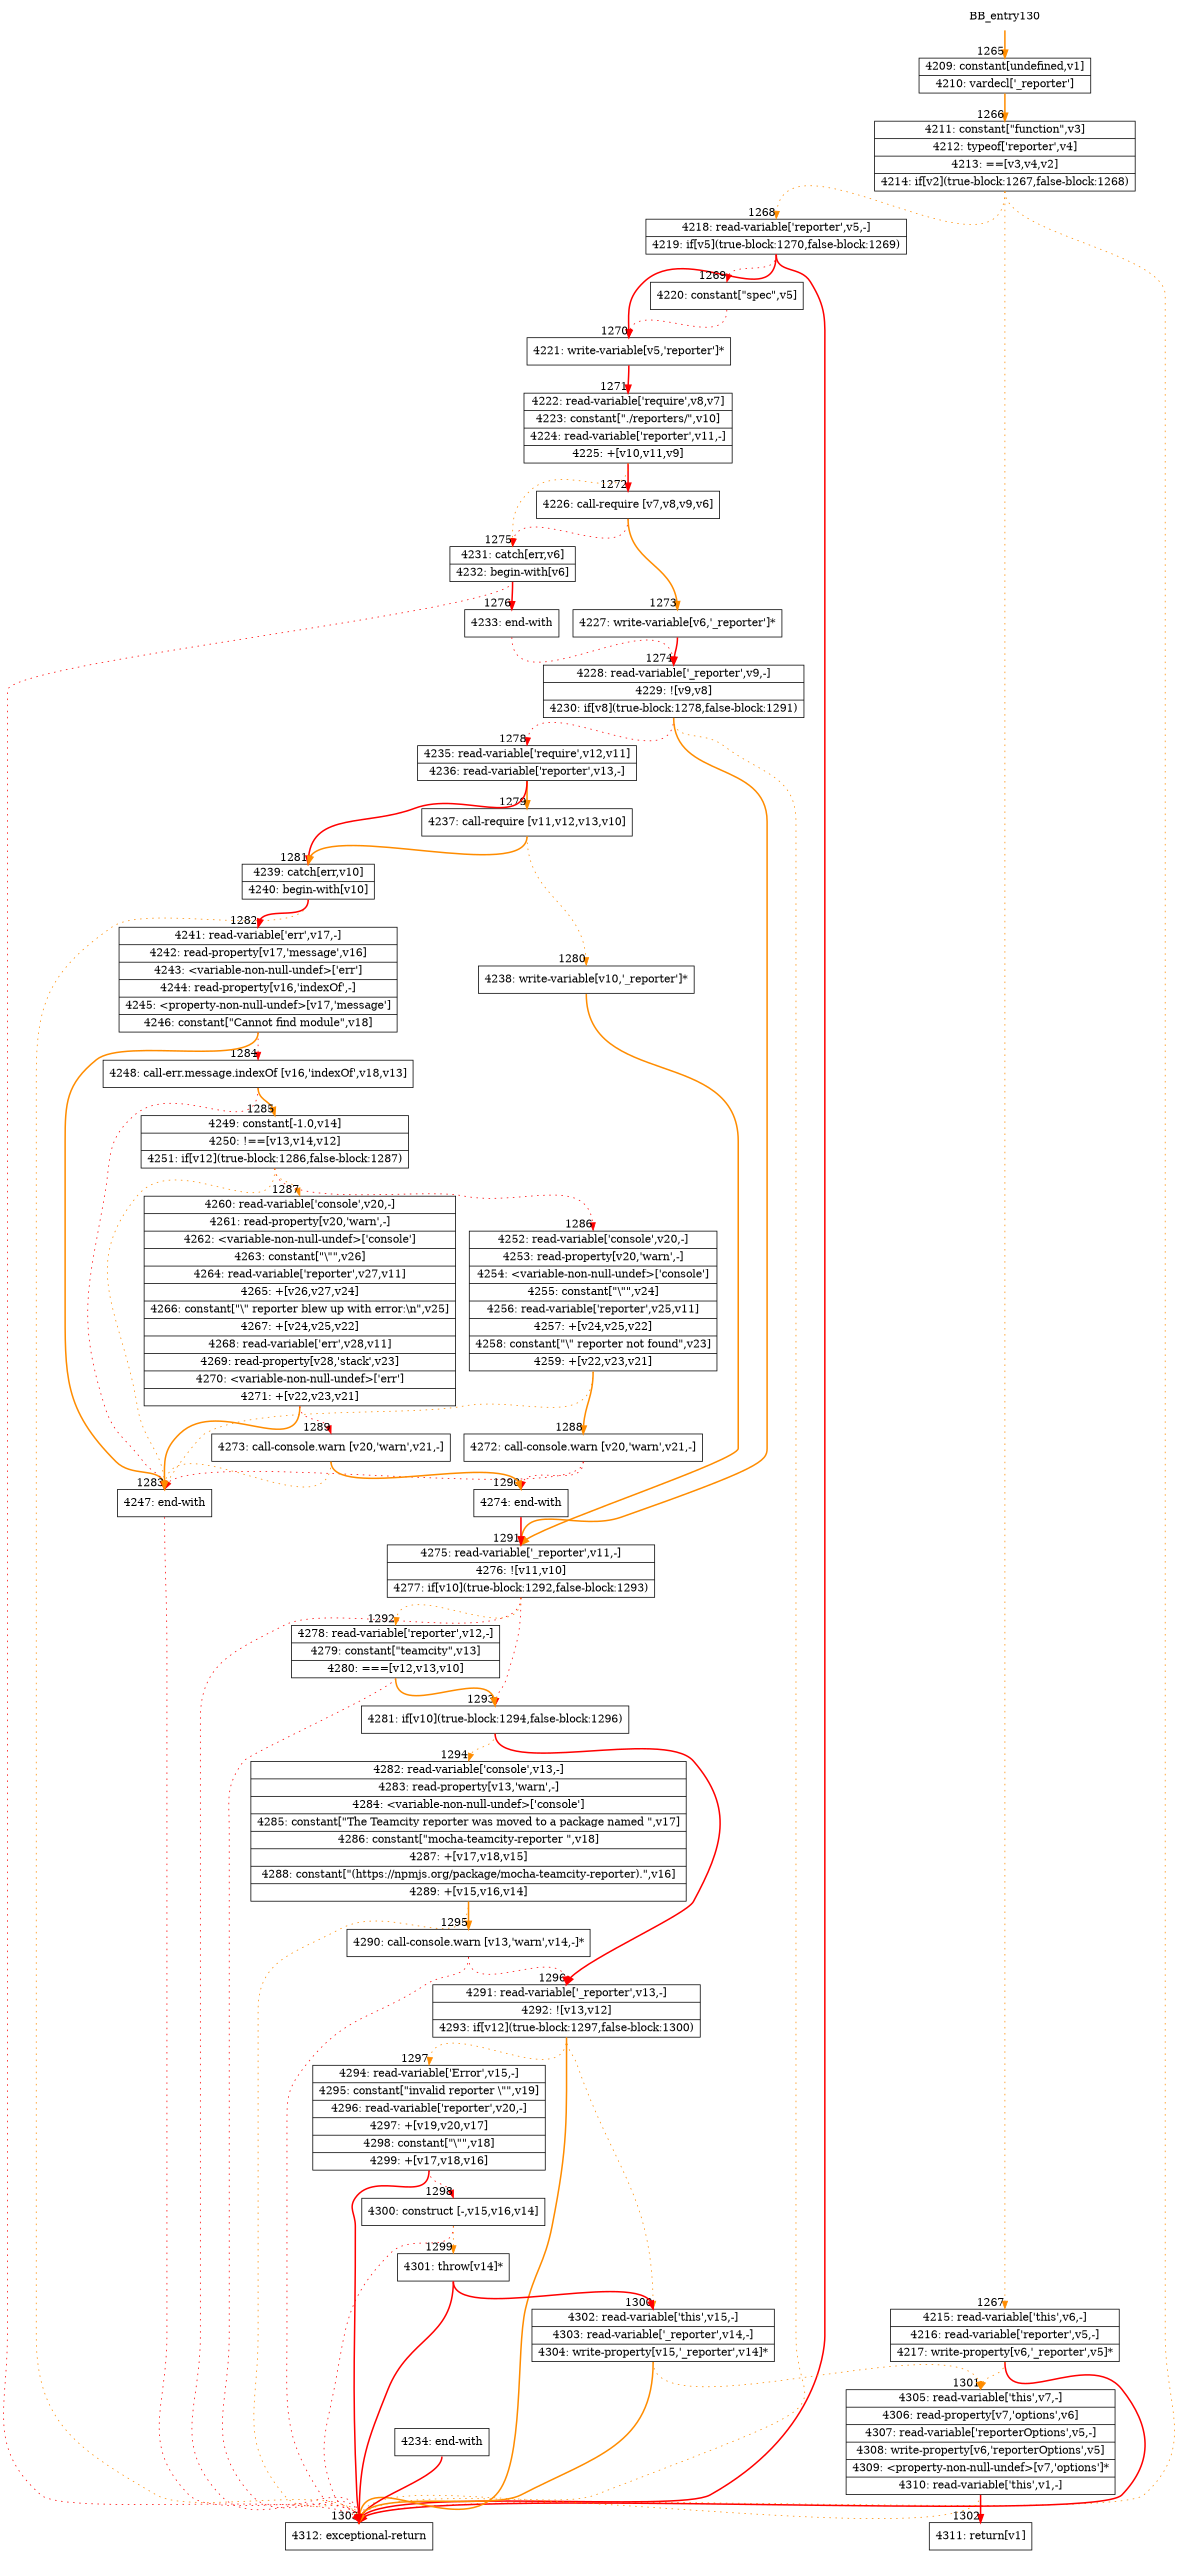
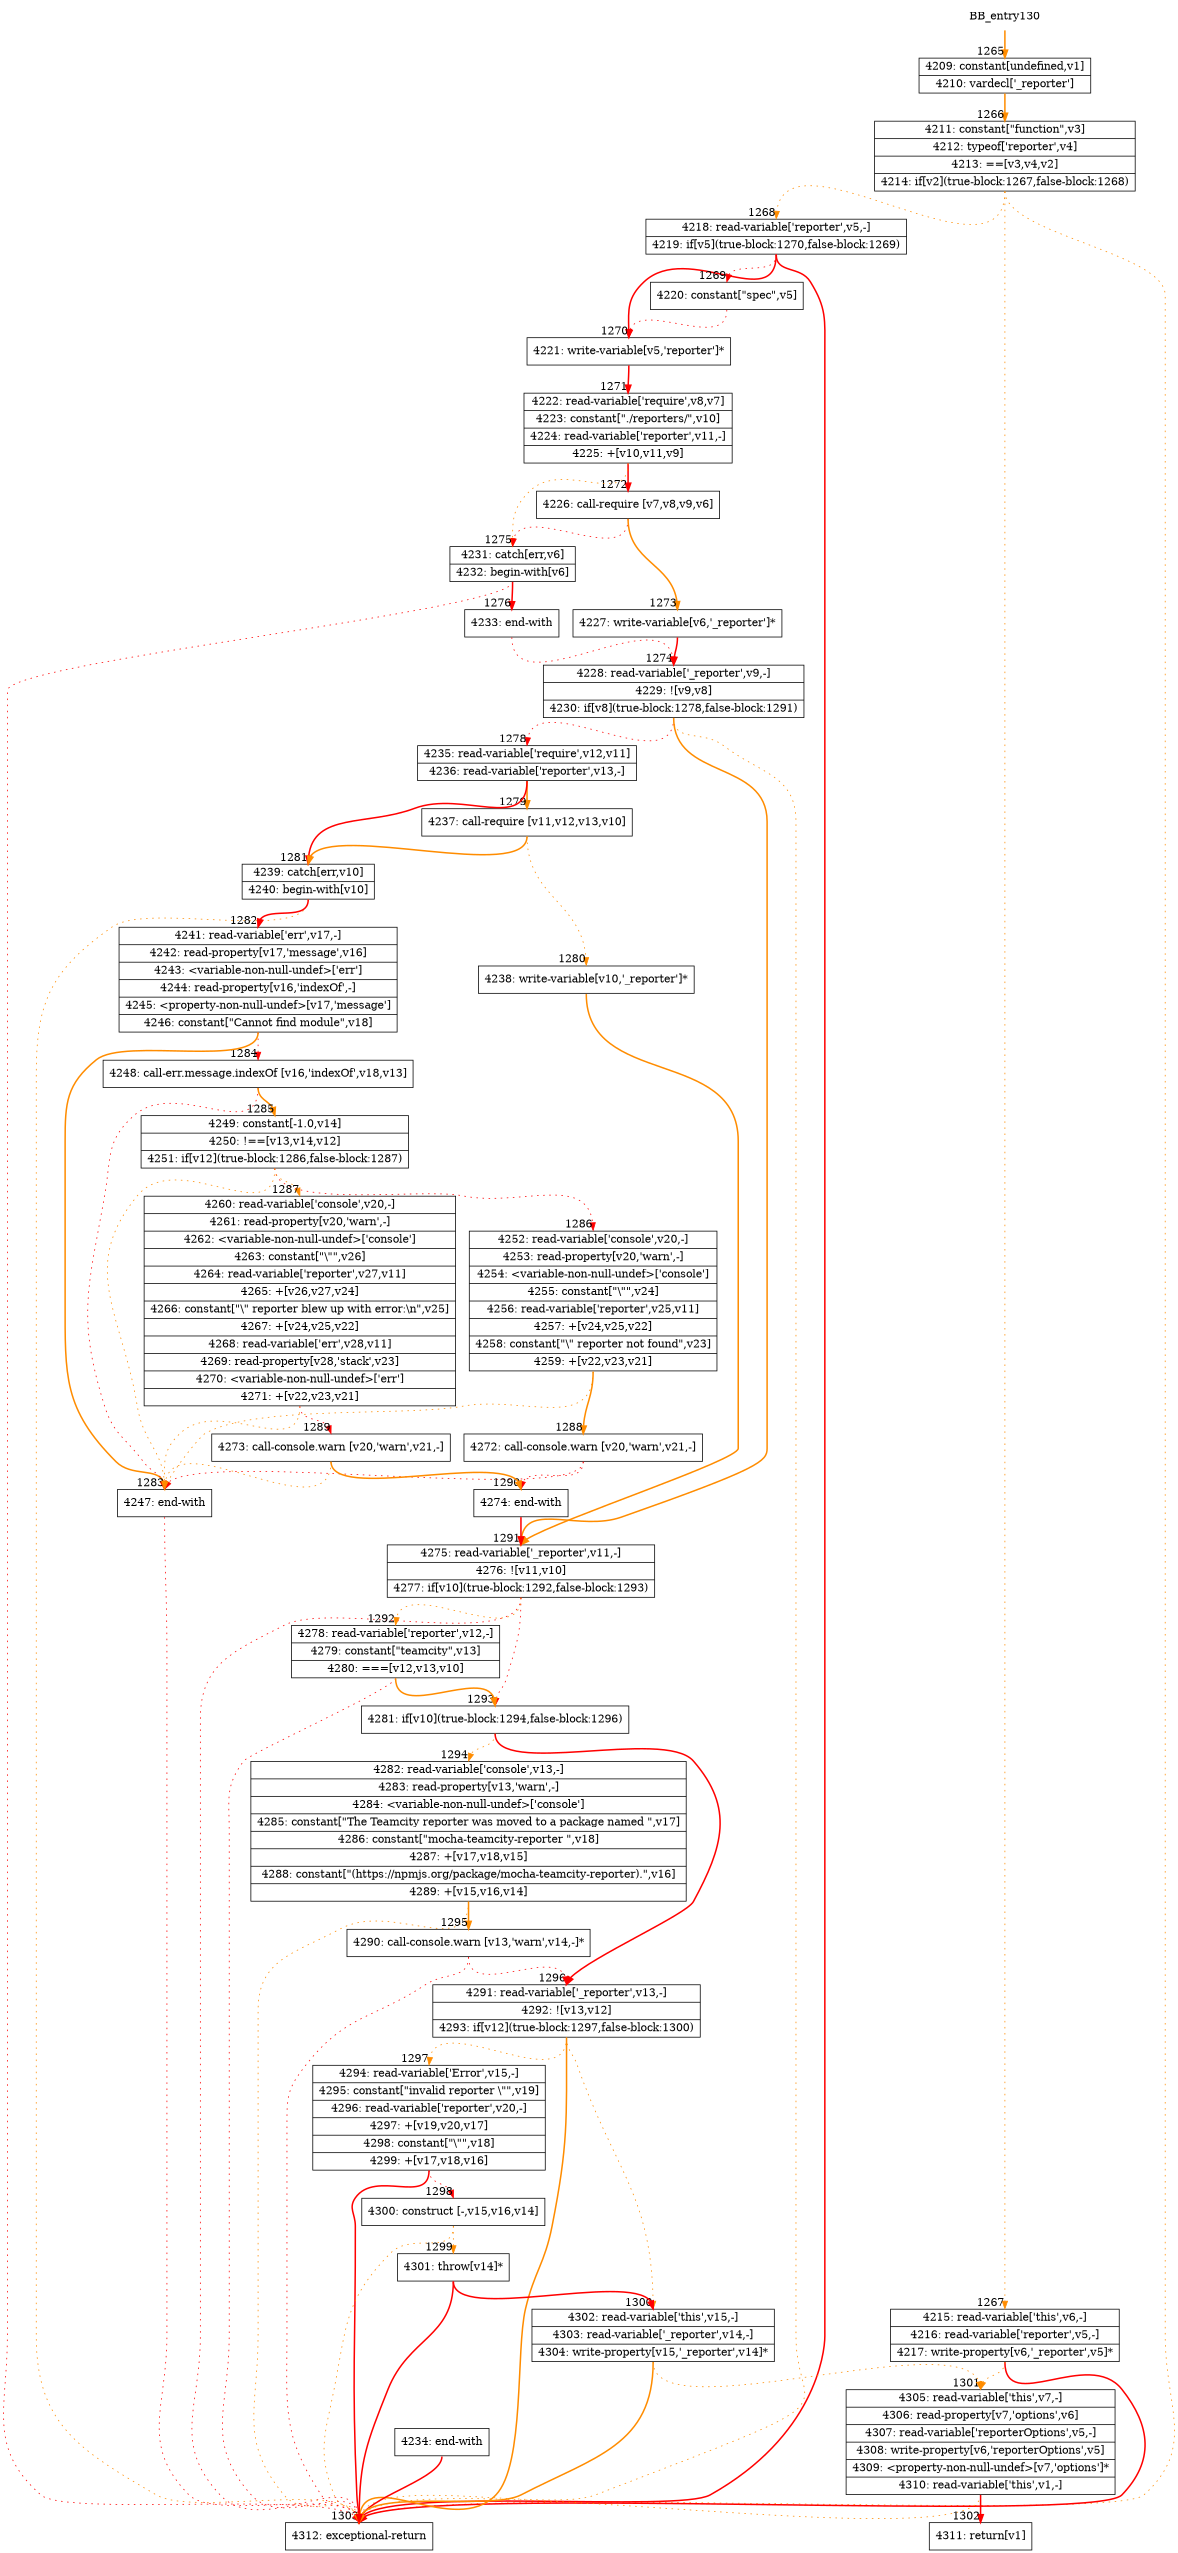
edge "4260: read-variable['console',v20,-]" -> "4247: end-with": style bold -> dotted
edge "4300: construct [-,v15,v16,v14]" -> "4312: exceptional-return": color red -> darkorange
